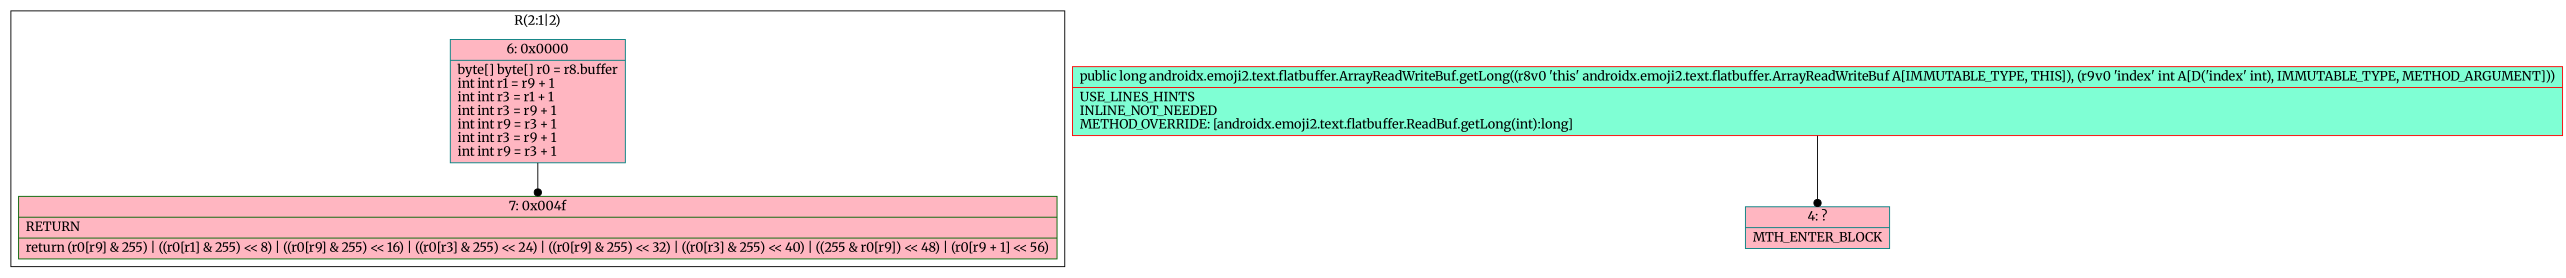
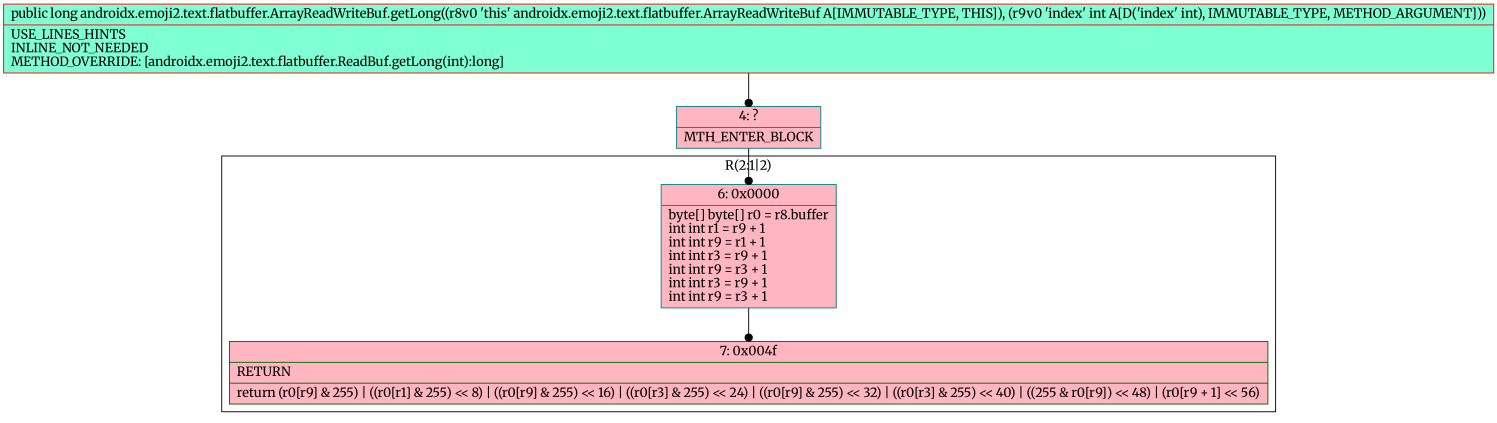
node "6: 0x0000": text "int int r3 = r1 + 1" -> "int int r9 = r1 + 1"
edge "4: ?" -> "6: 0x0000": added
